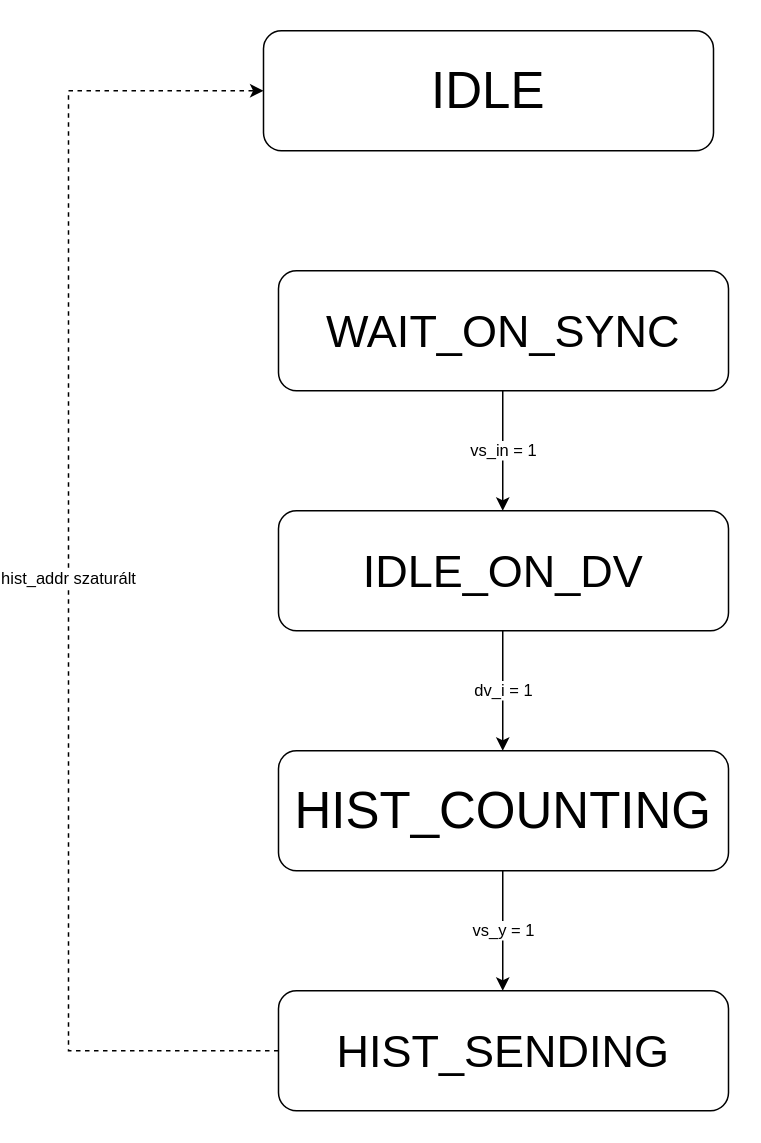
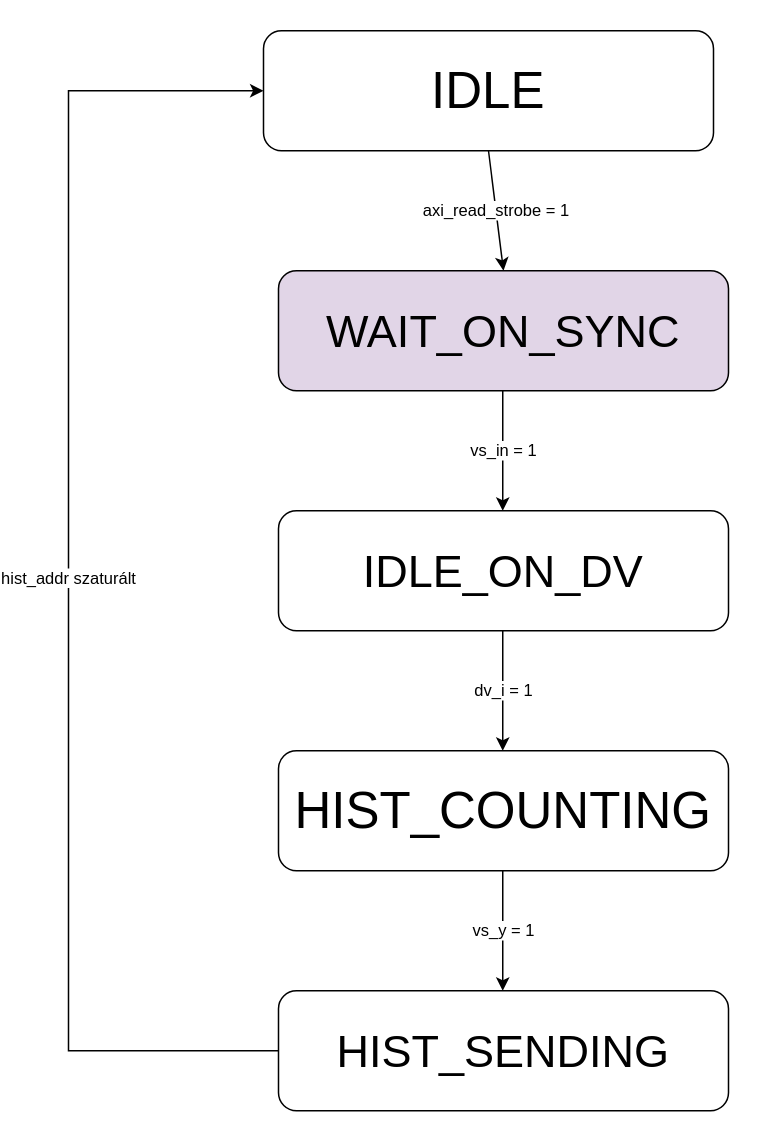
edge "IDLE" -> "WAIT_ON_SYNC": added, label "axi_read_strobe = 1"
node "WAIT_ON_SYNC": fillcolor #ffffff -> #e1d5e7
edge "HIST_SENDING" -> "IDLE": style dashed -> solid
